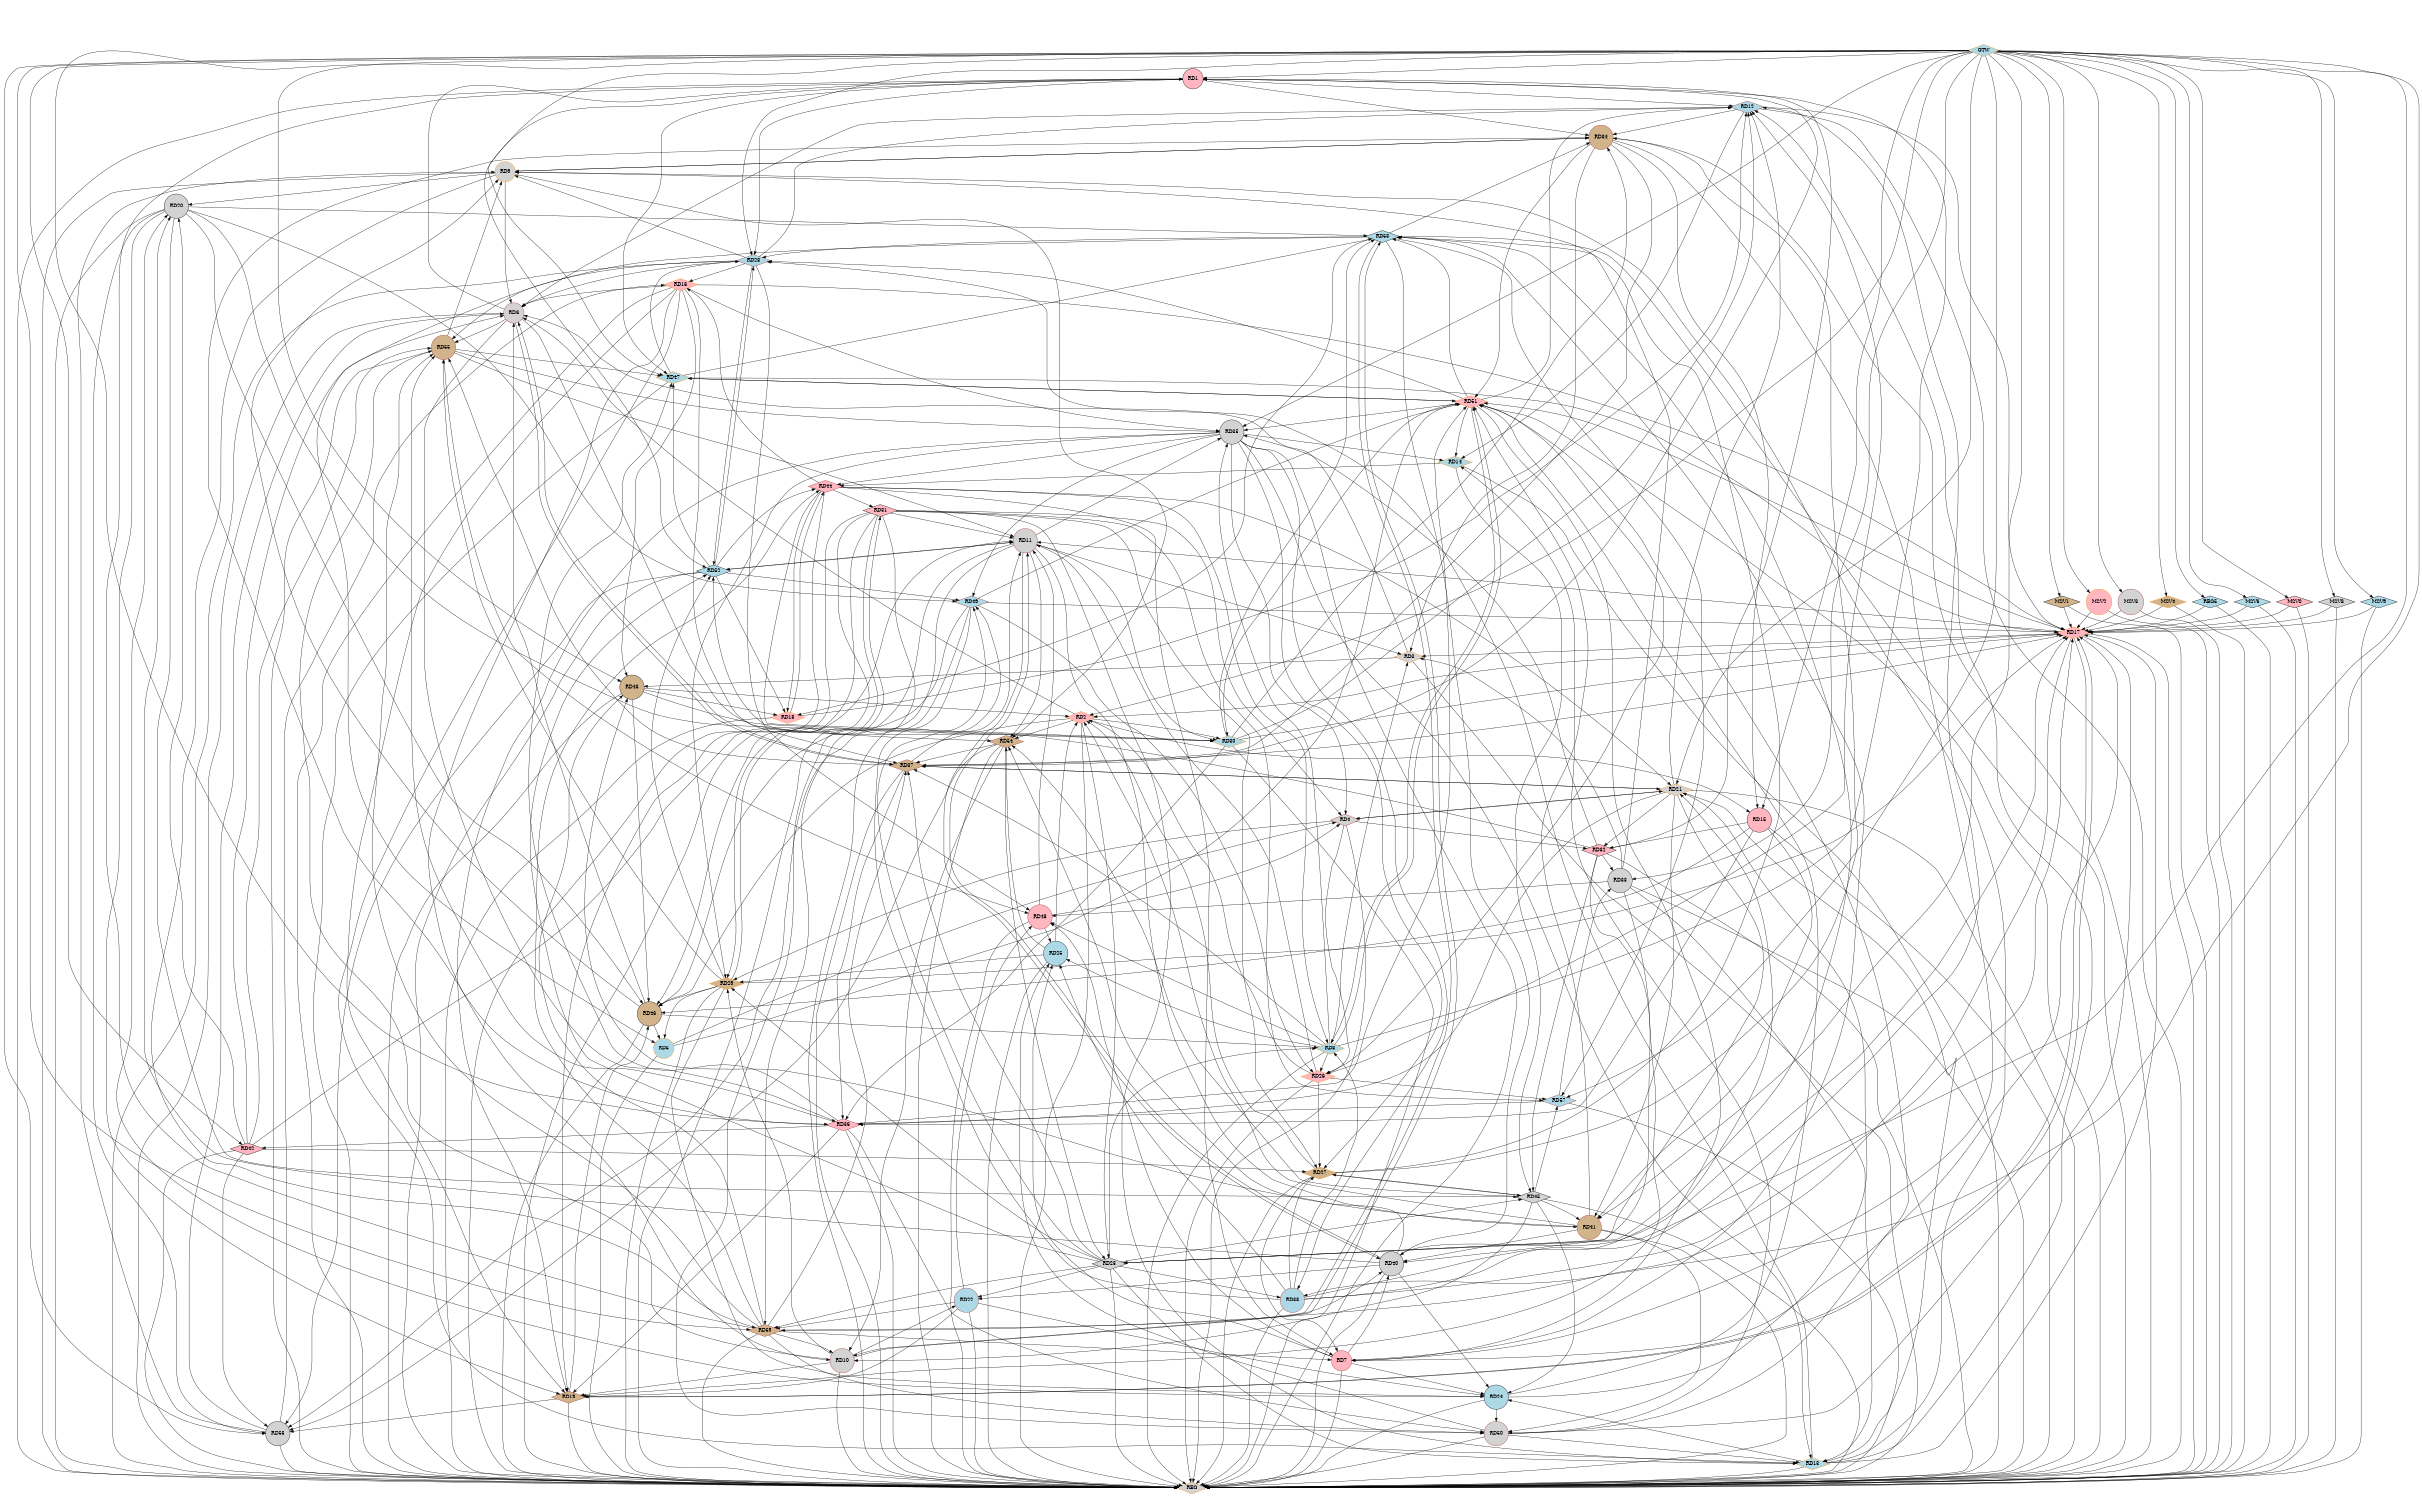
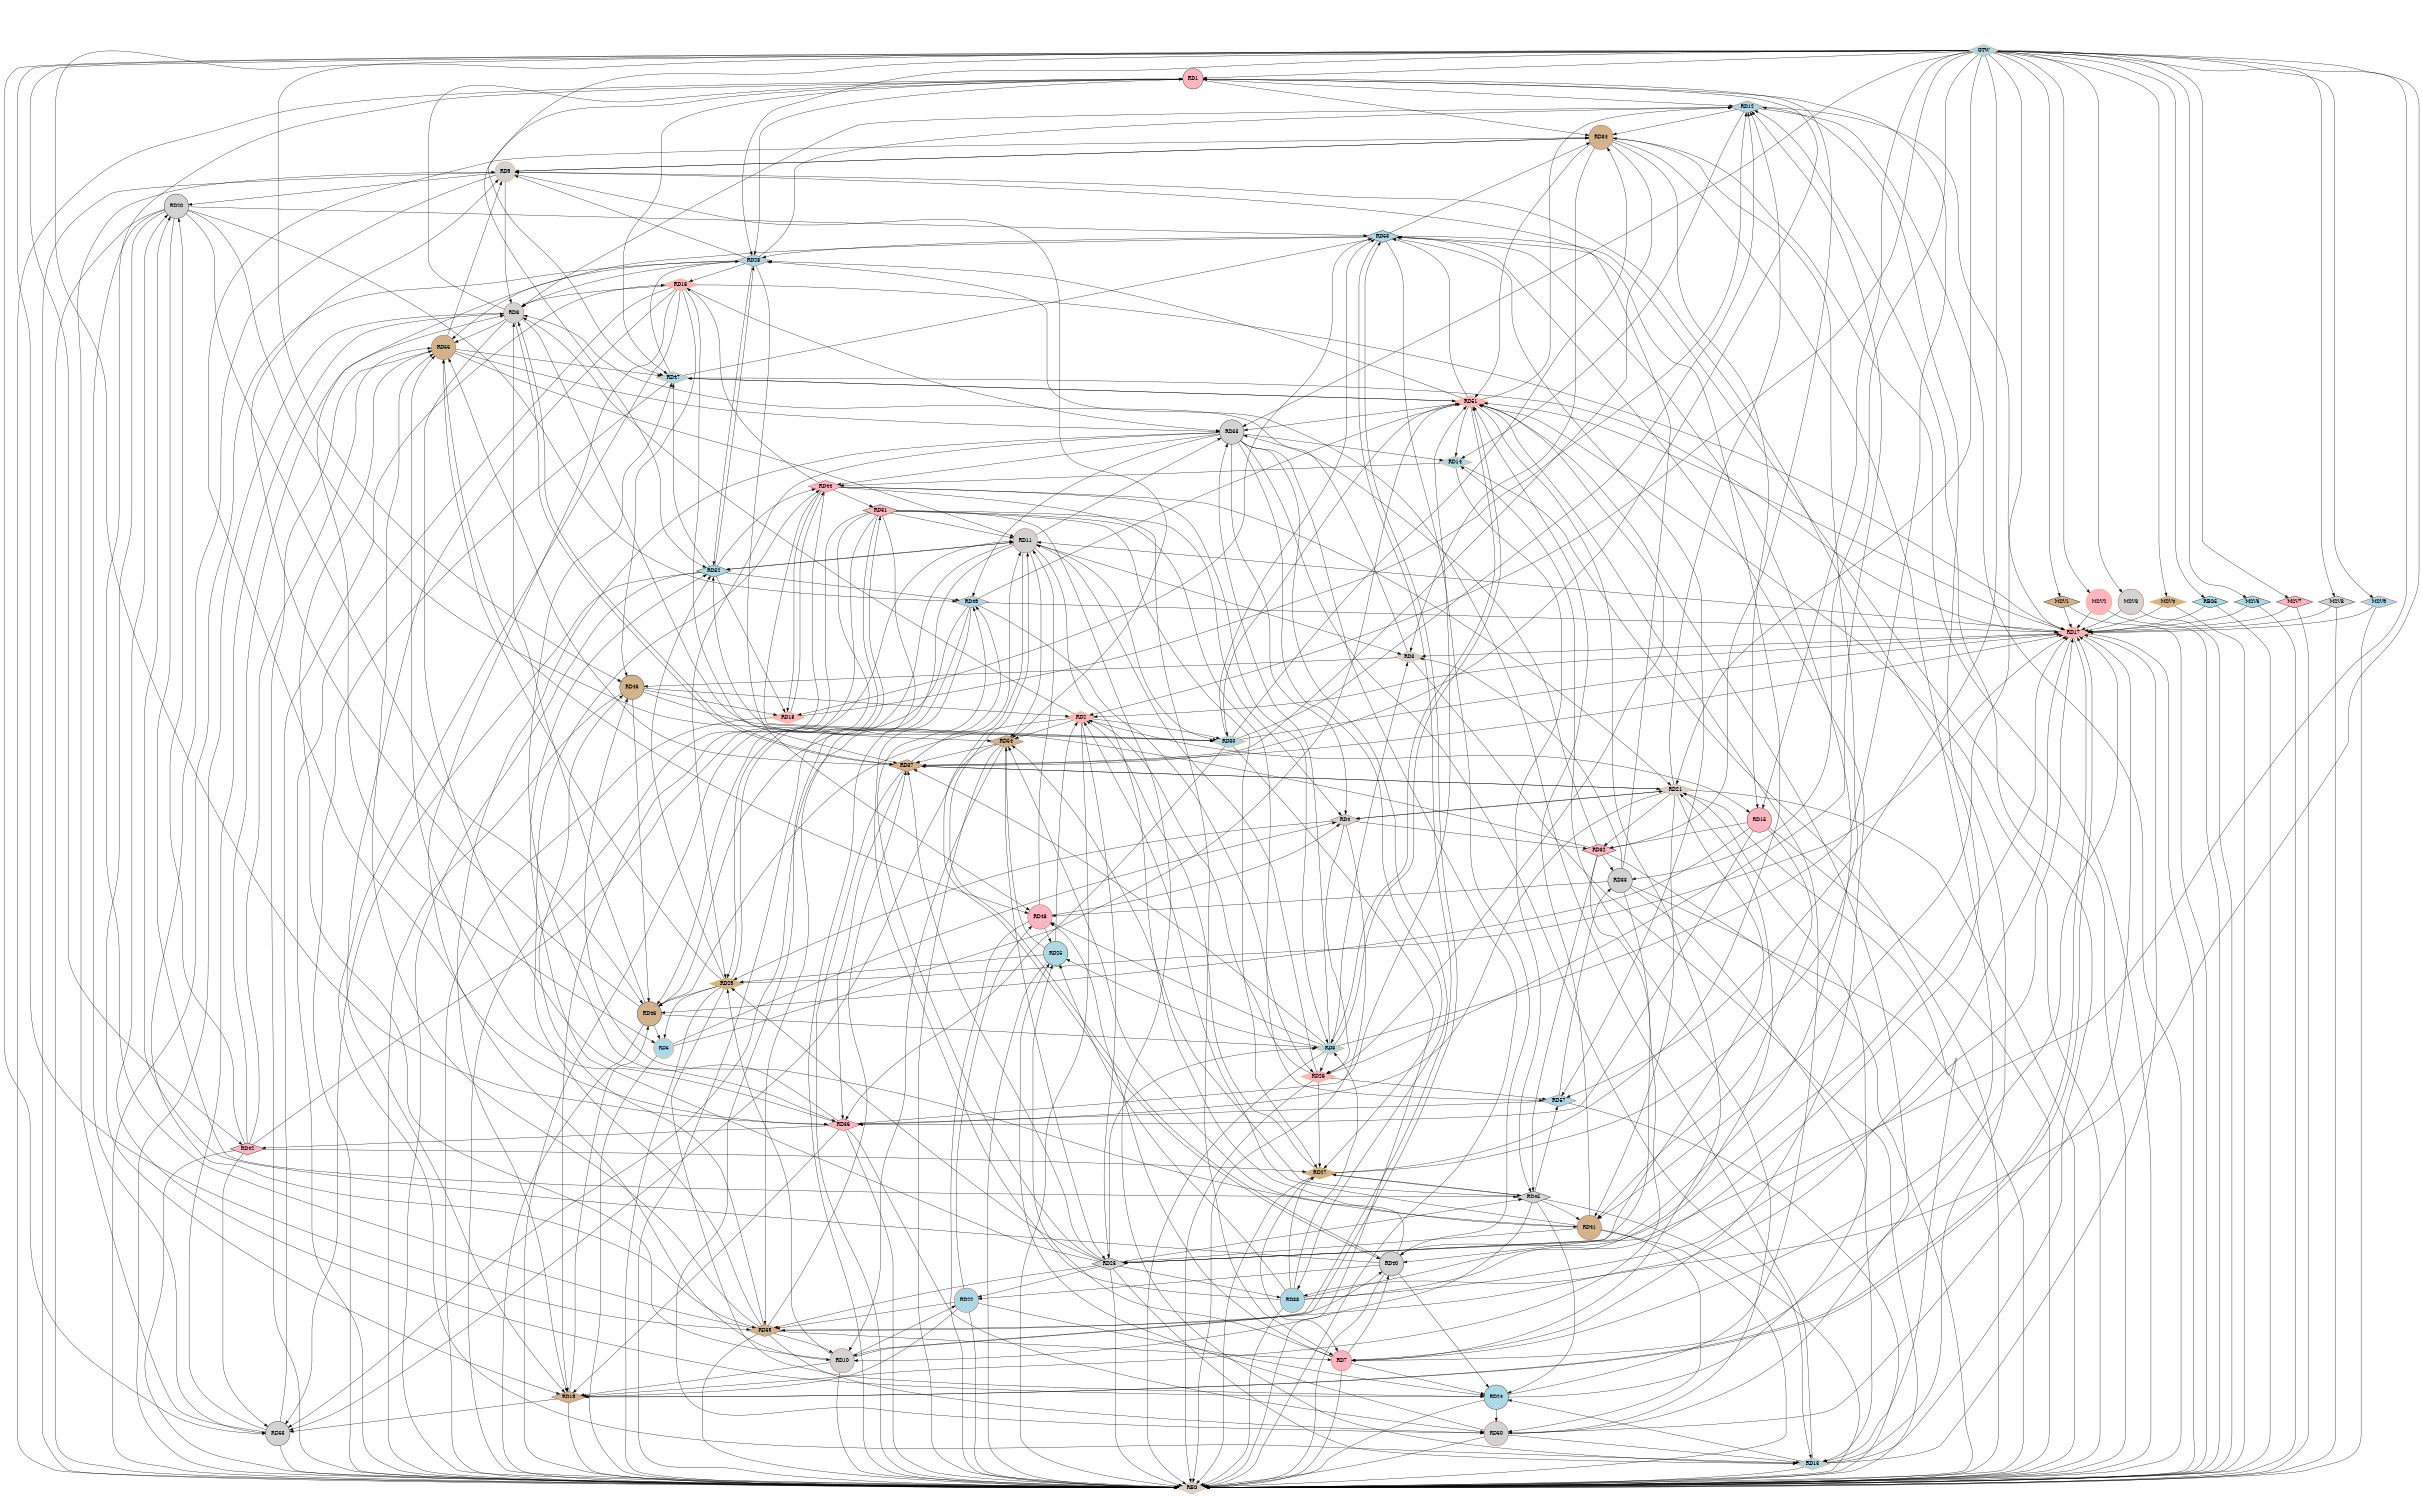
node "MSV0": label "MSV0" -> "MSV7"
node "MSV9": color black -> brown
edge "RD41" -> "RD40": now "RD41" -> "RD23"
